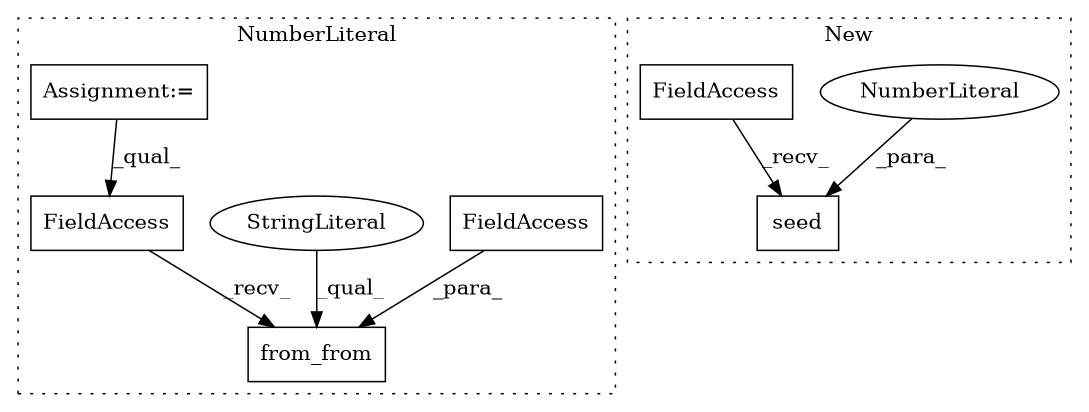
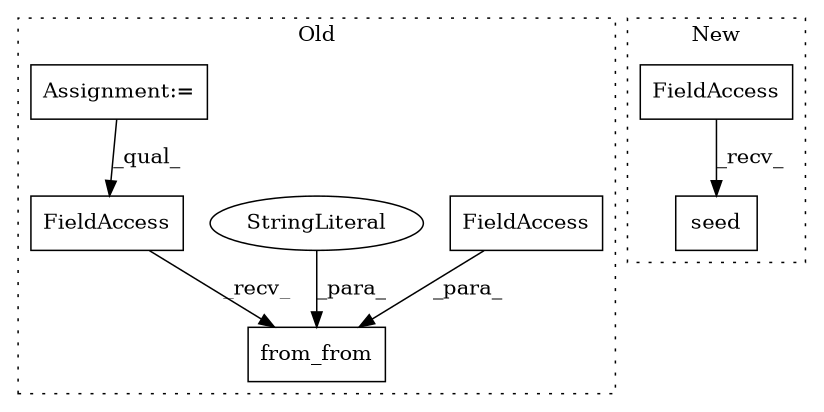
cluster "NumberLiteral": label "NumberLiteral" -> "Old"
node "NumberLiteral": removed
edge "StringLiteral" -> "from_from": label "_qual_" -> "_para_"
